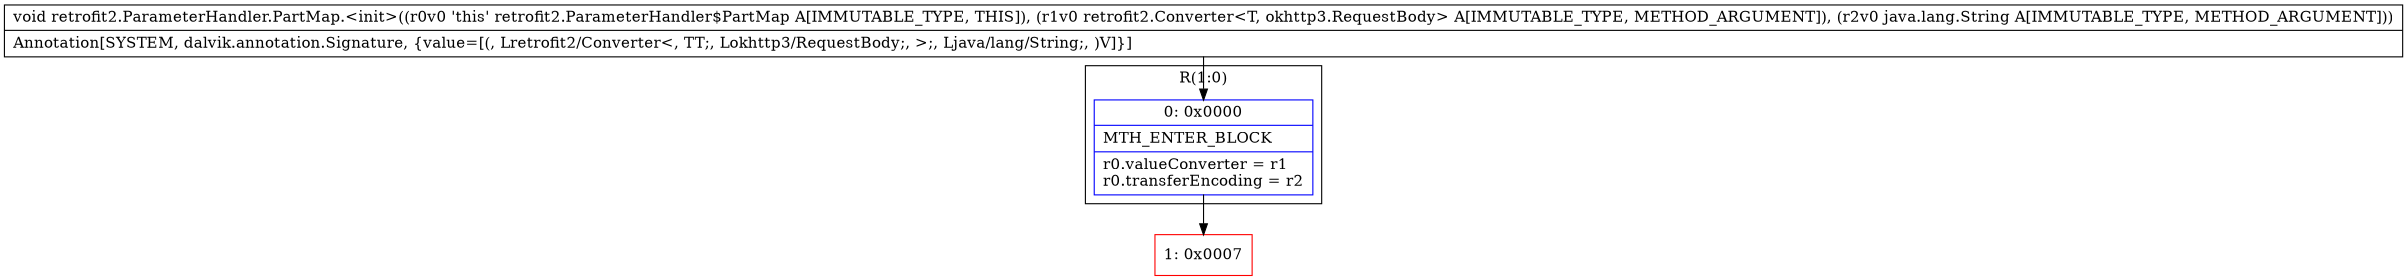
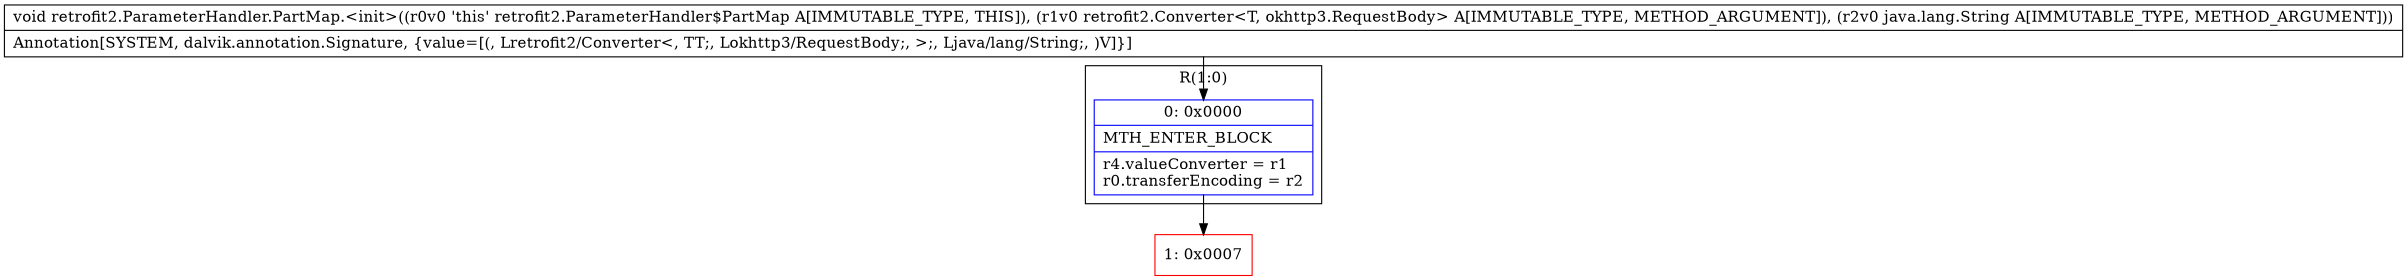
node "0: 0x0000": text "r0.valueConverter = r1" -> "r4.valueConverter = r1"
